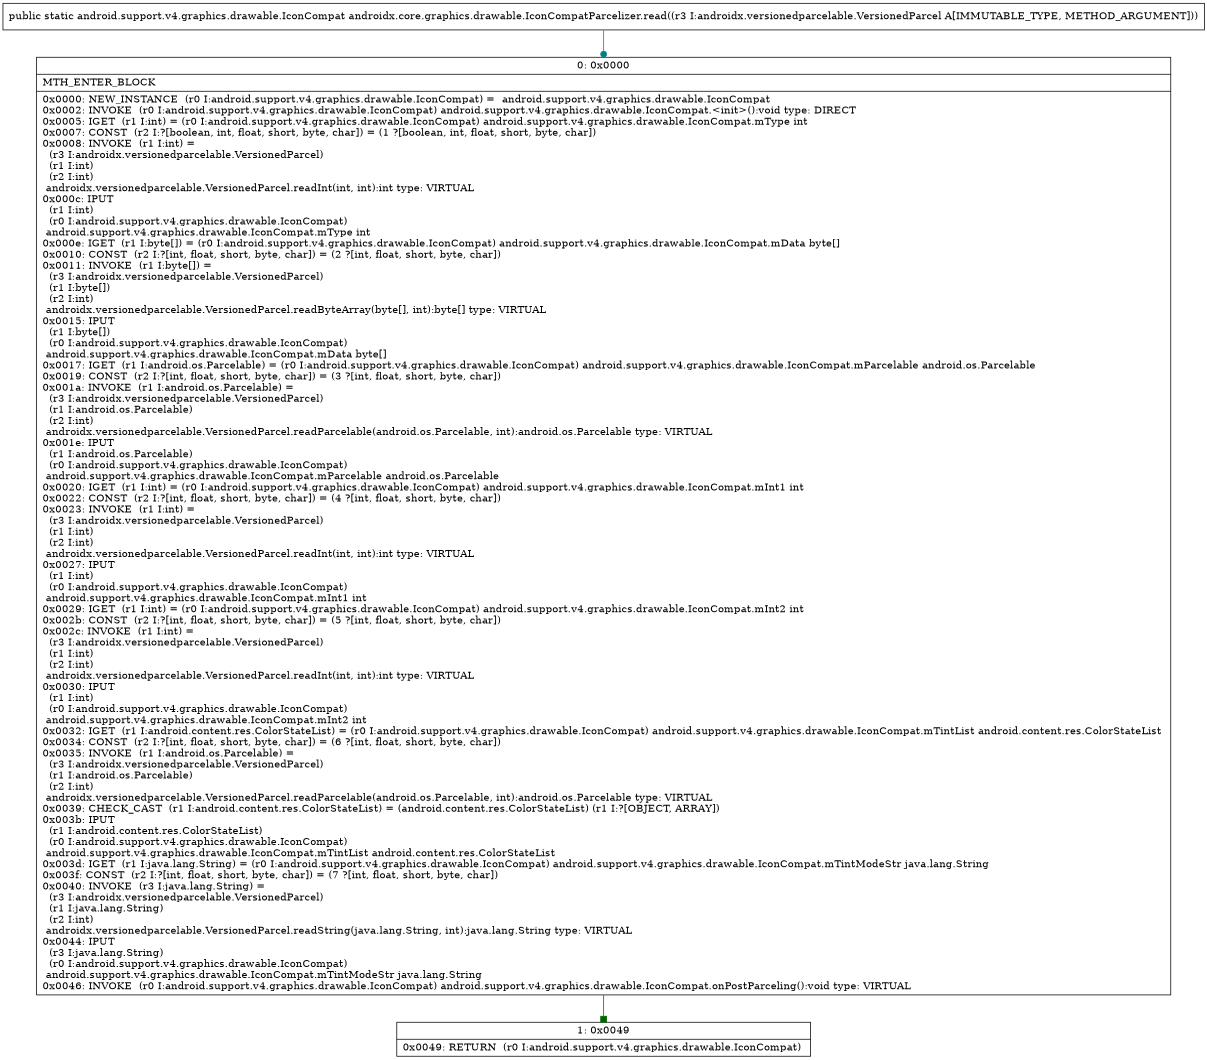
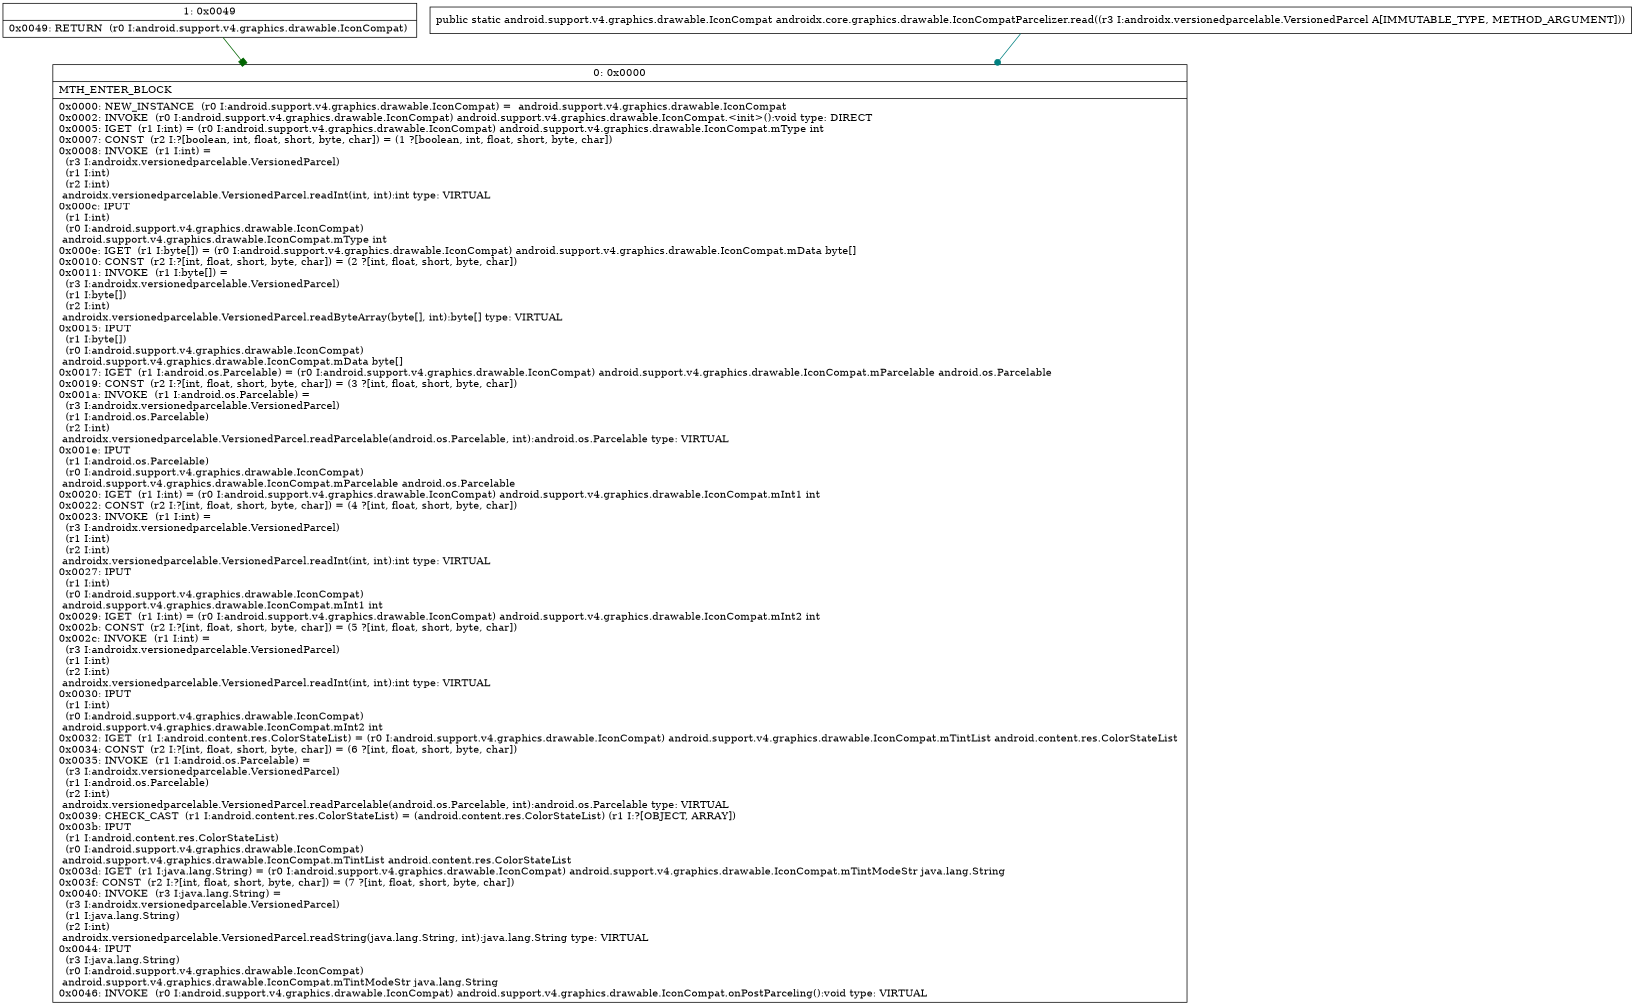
edge "0: 0x0000" -> "1: 0x0049": reversed
